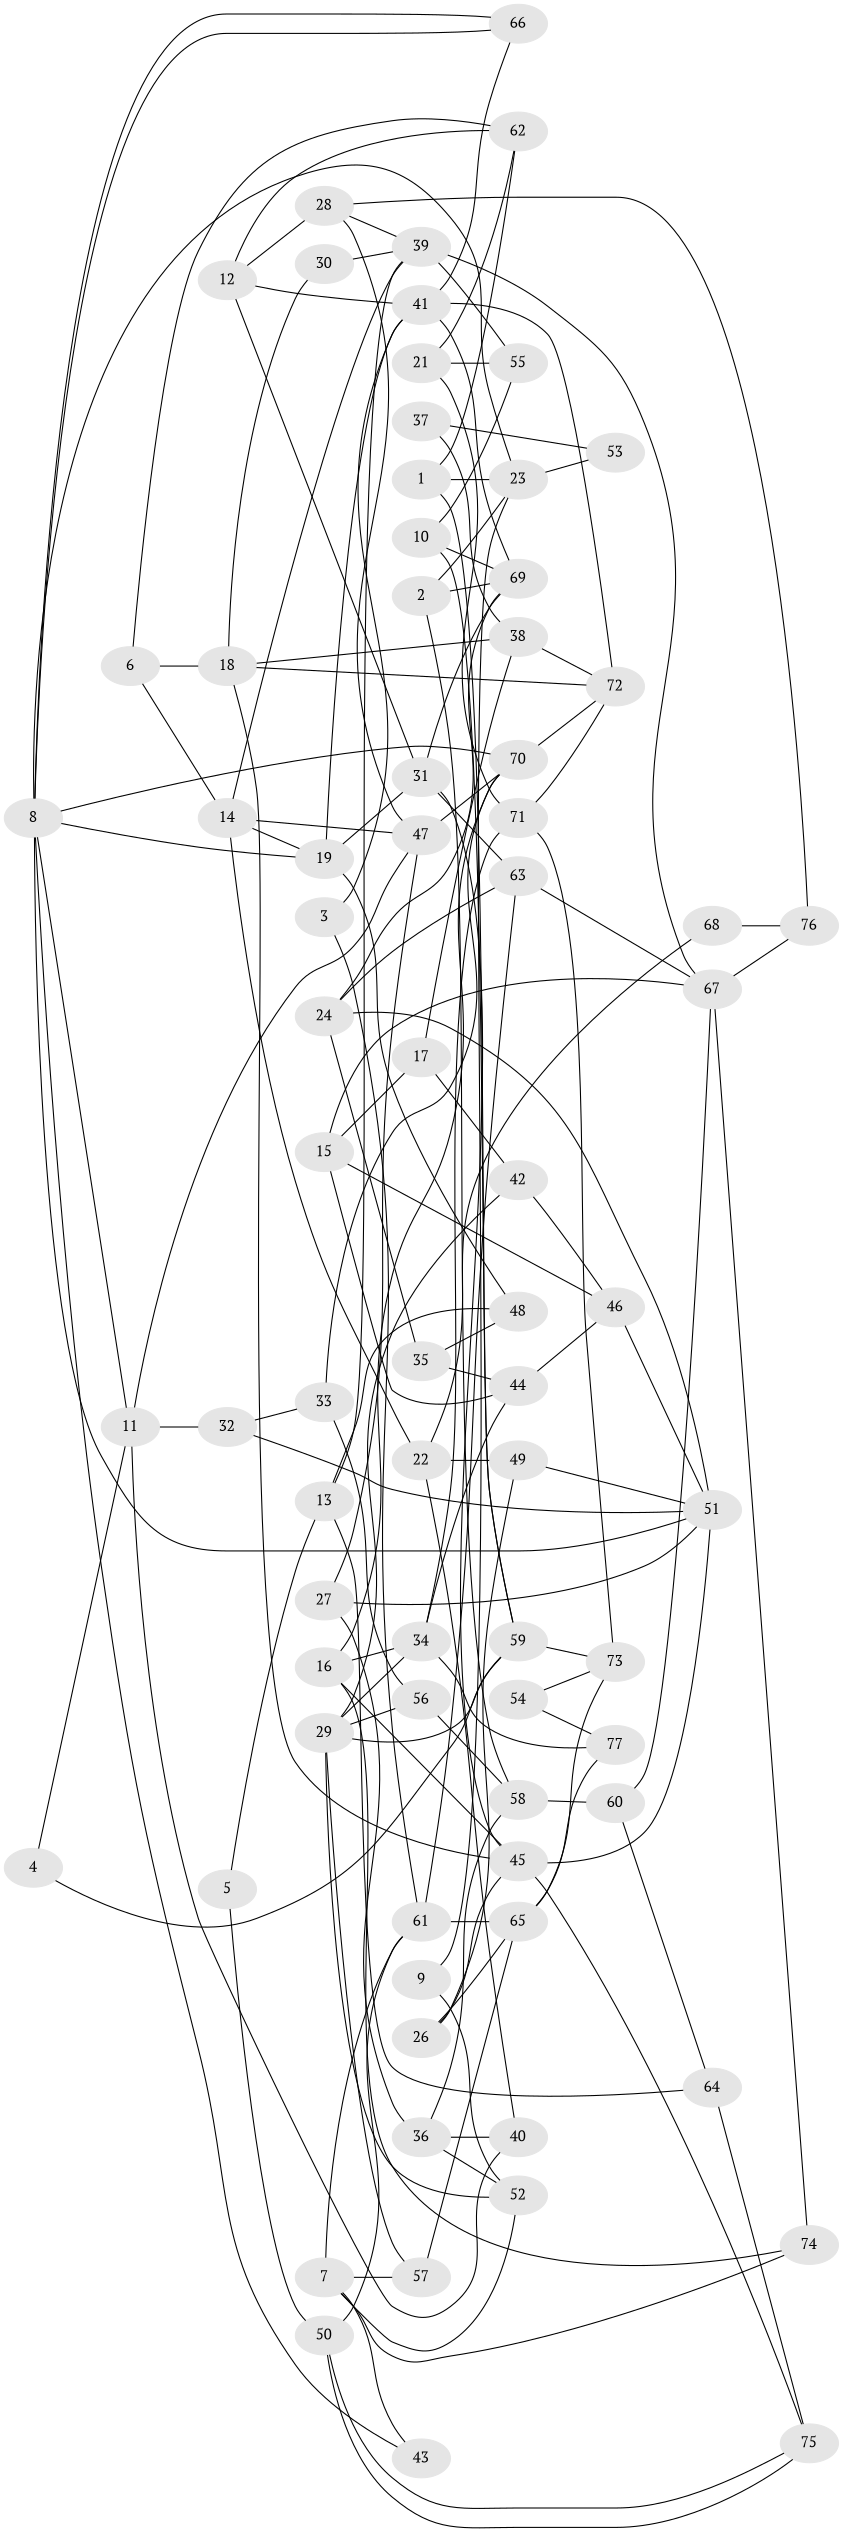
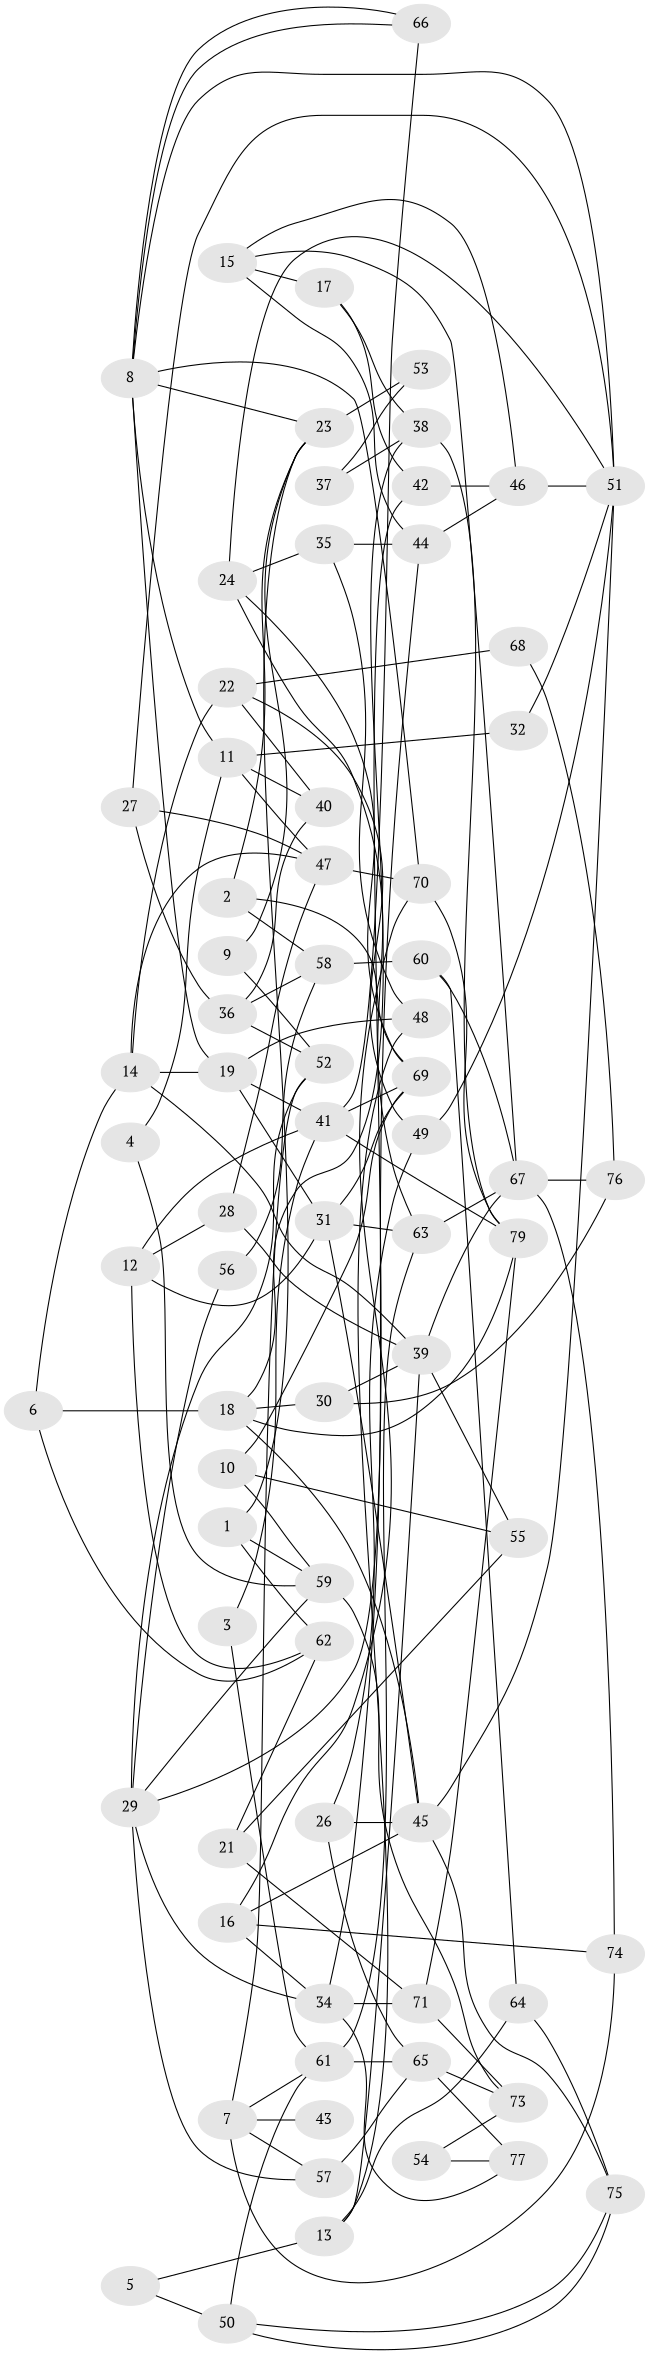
edge "28" -- "76": now "30" -- "76"
node "72": label "72" -> "79"
node "33": removed
edge "8" -- "43": removed
